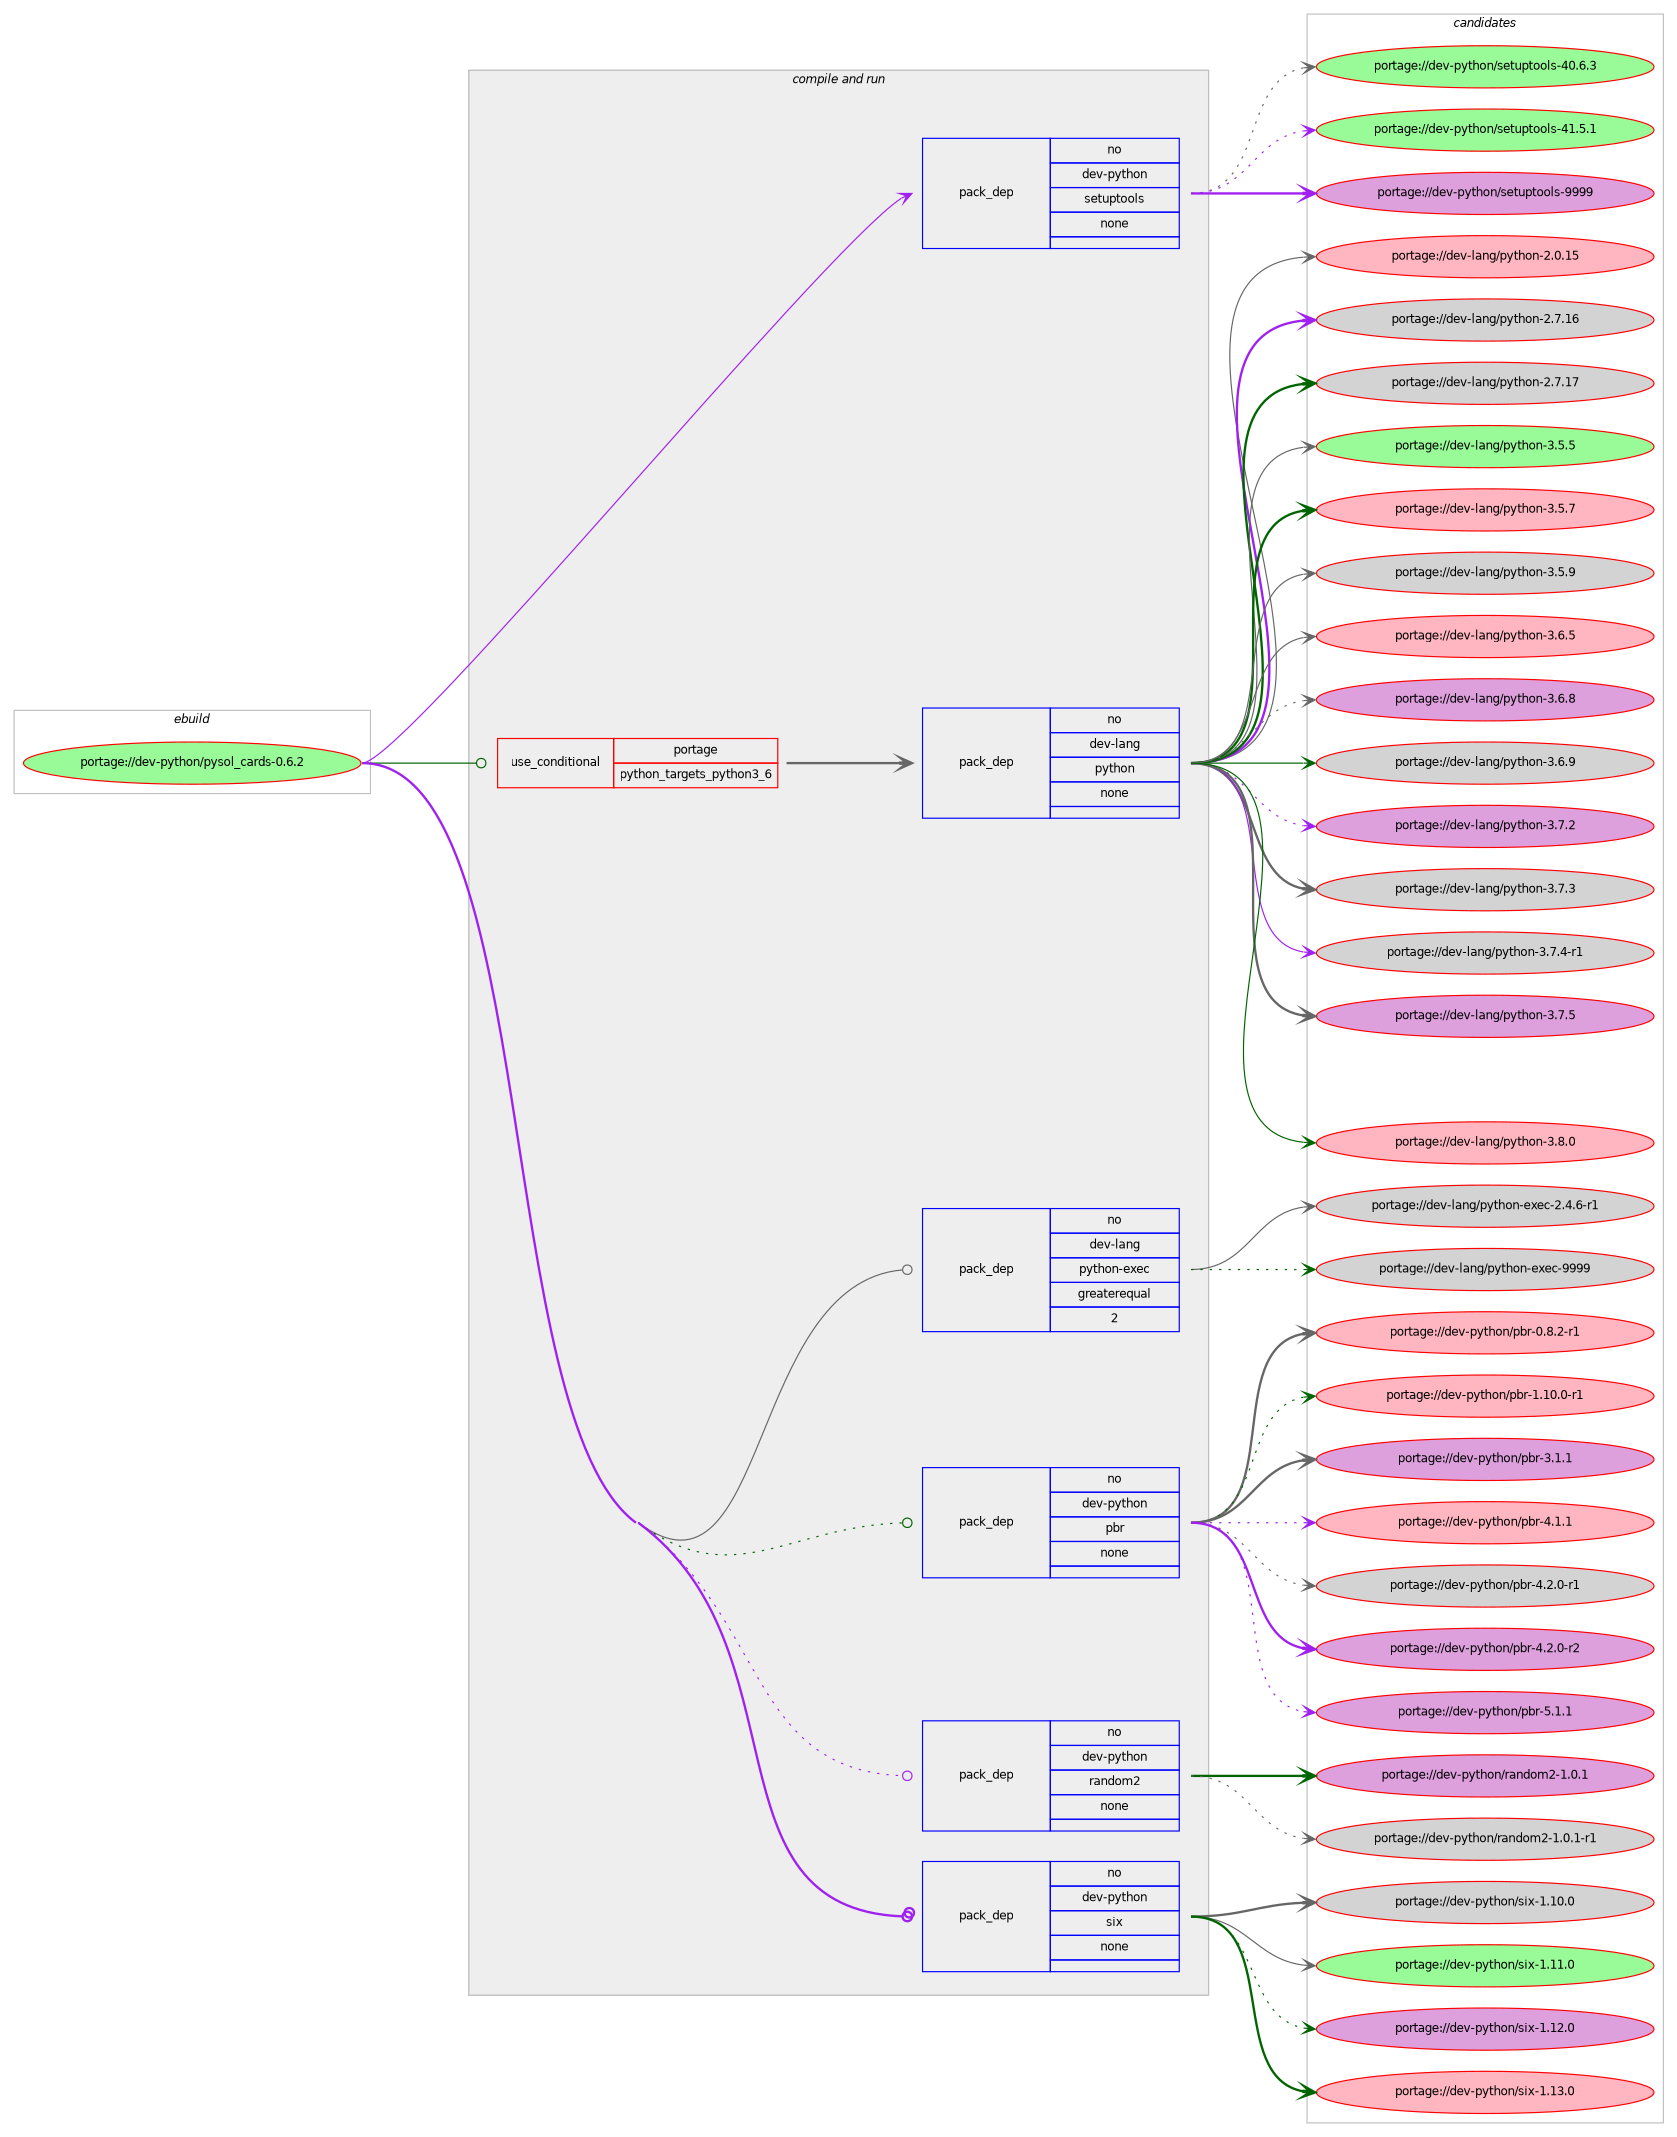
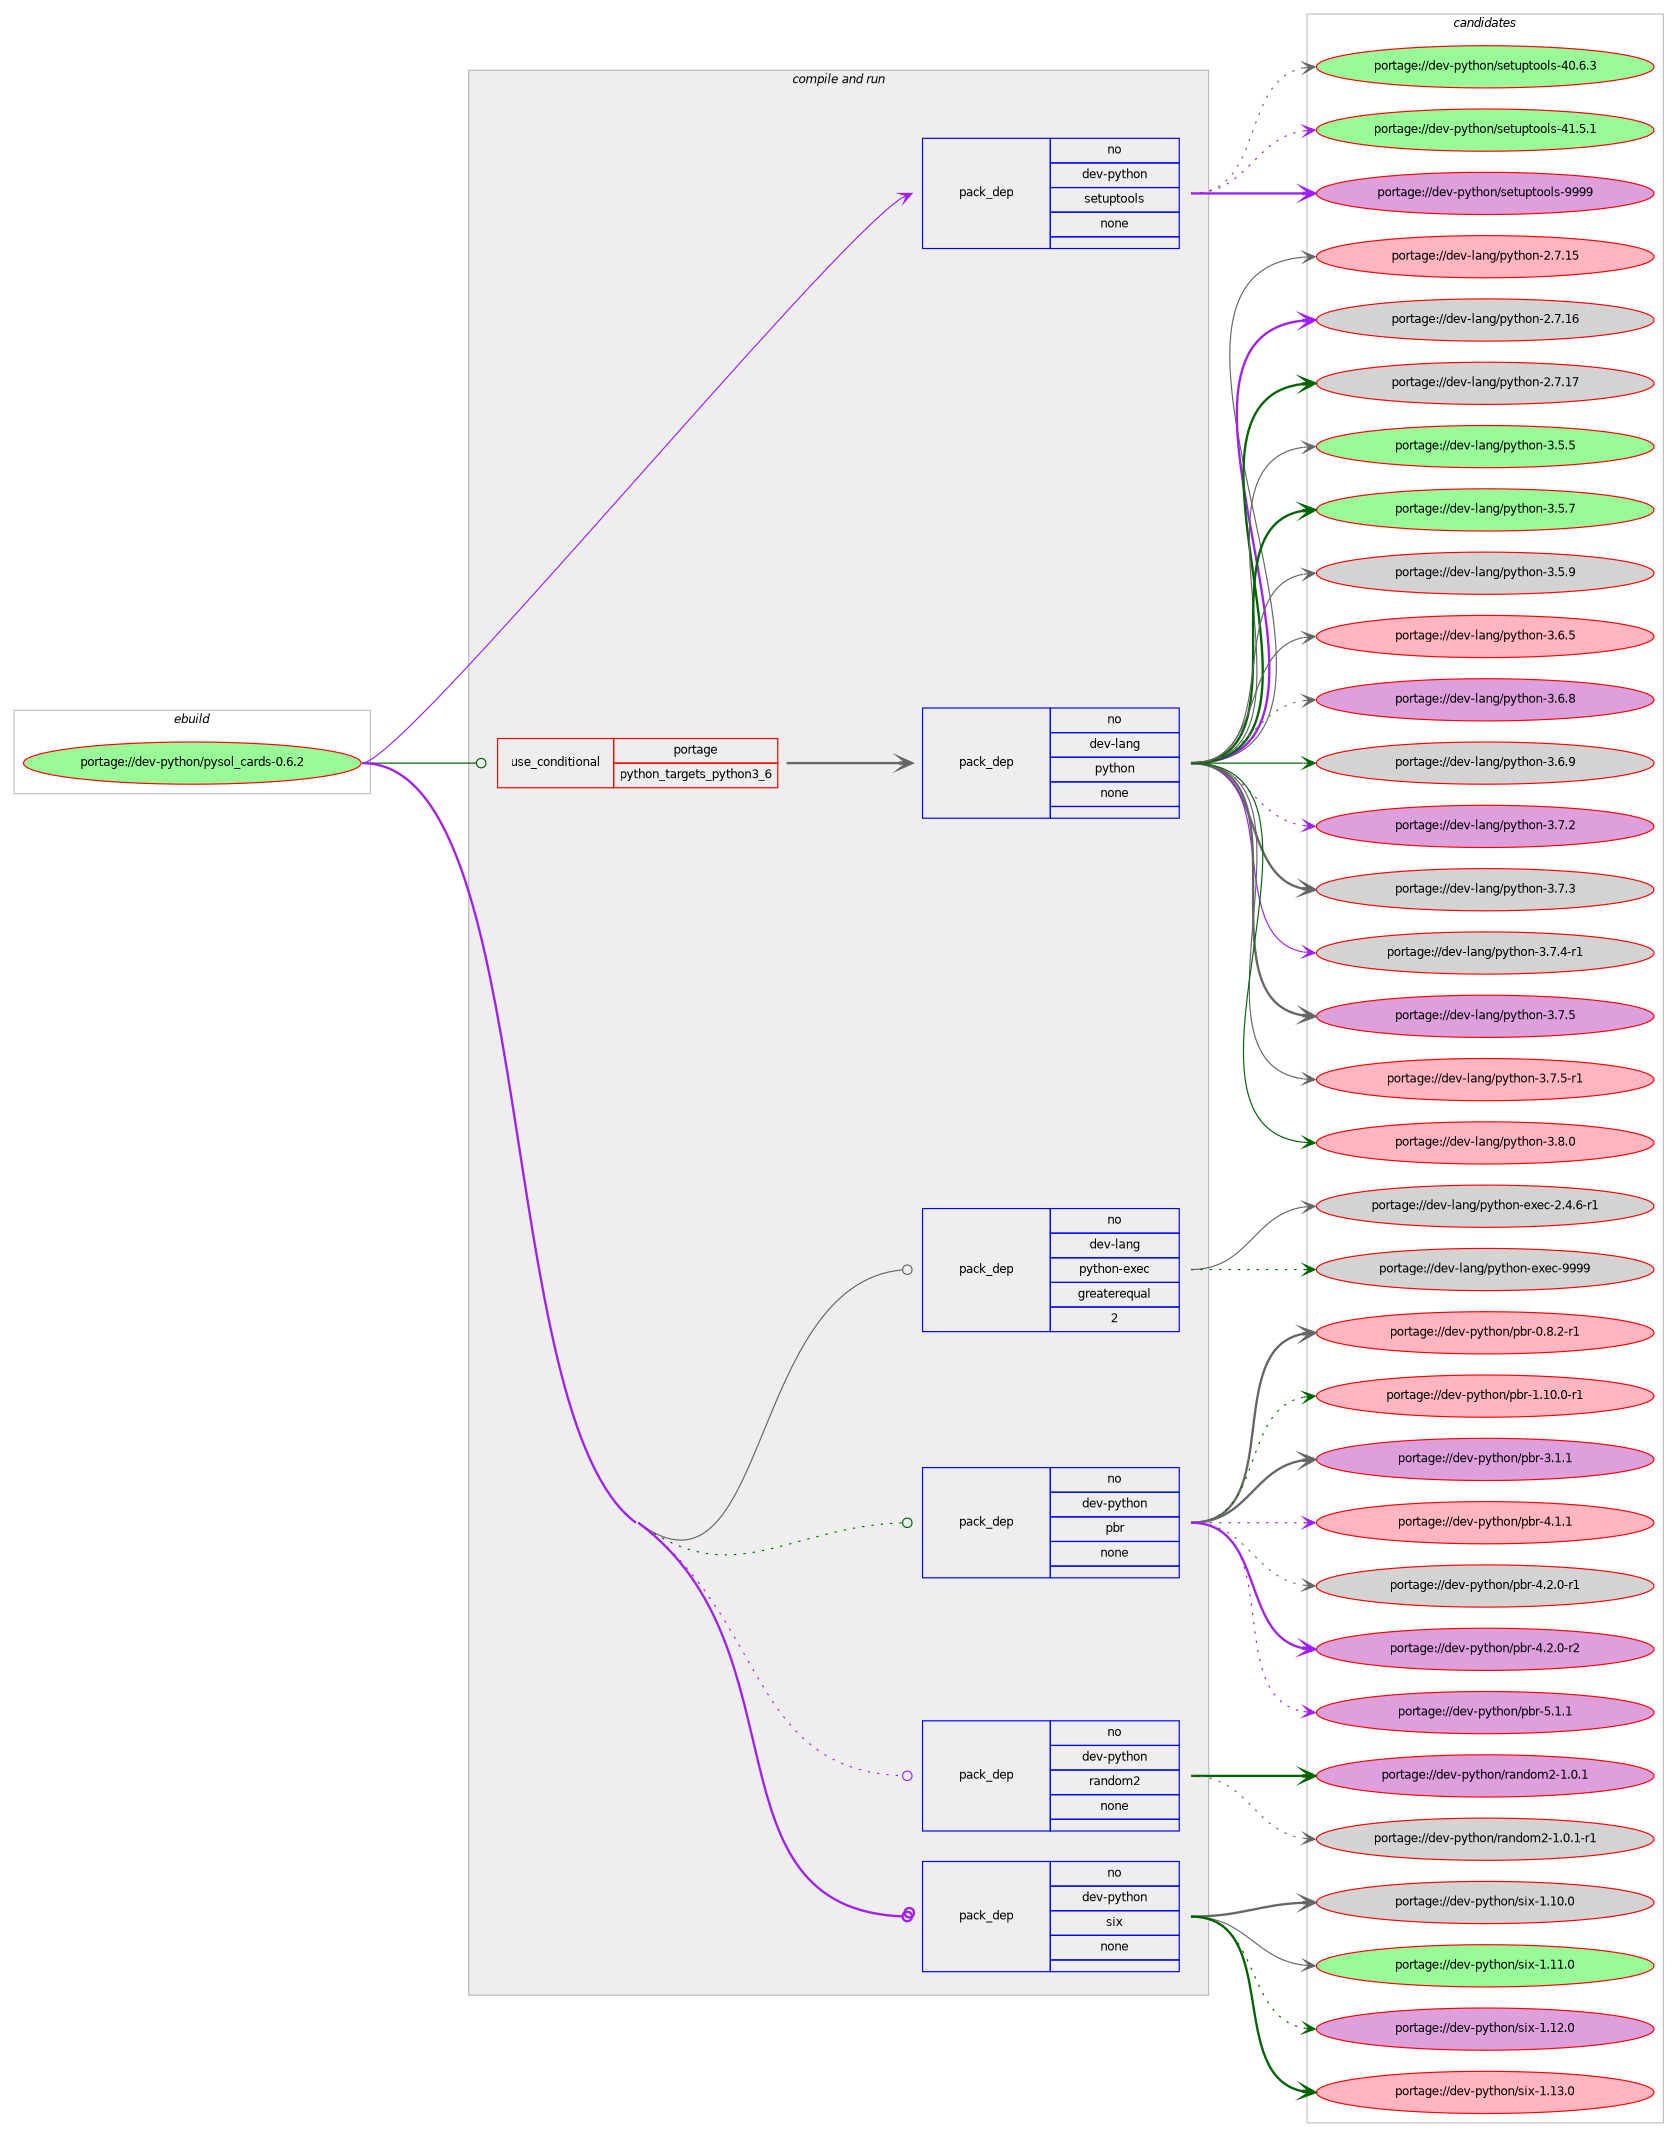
node "portage://dev-lang/python-2.0.15": label "portage://dev-lang/python-2.0.15" -> "portage://dev-lang/python-2.7.15"
node "portage://dev-lang/python-3.5.7": fillcolor lightpink -> palegreen
node "portage://dev-lang/python-3.7.5-r1": added
